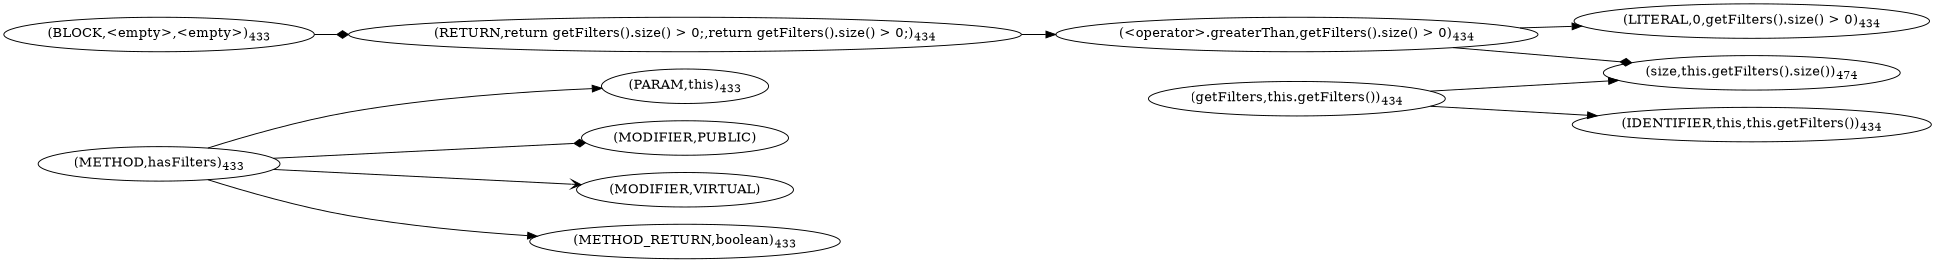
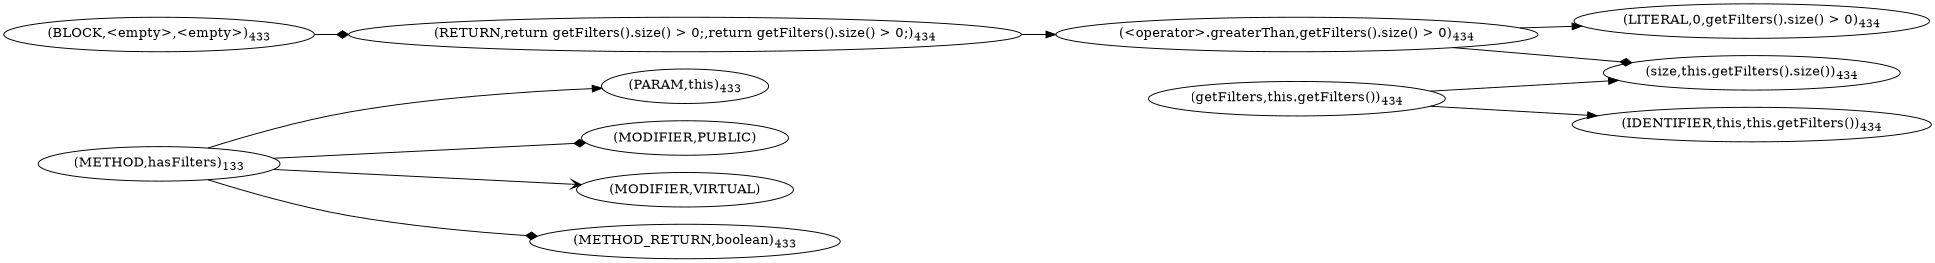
node "(size,this.getFilters().size())": text "474" -> "434"
node "(METHOD,hasFilters)": text "433" -> "133"
edge "(METHOD,hasFilters)" -> "(METHOD_RETURN,boolean)": arrowhead normal -> diamond
